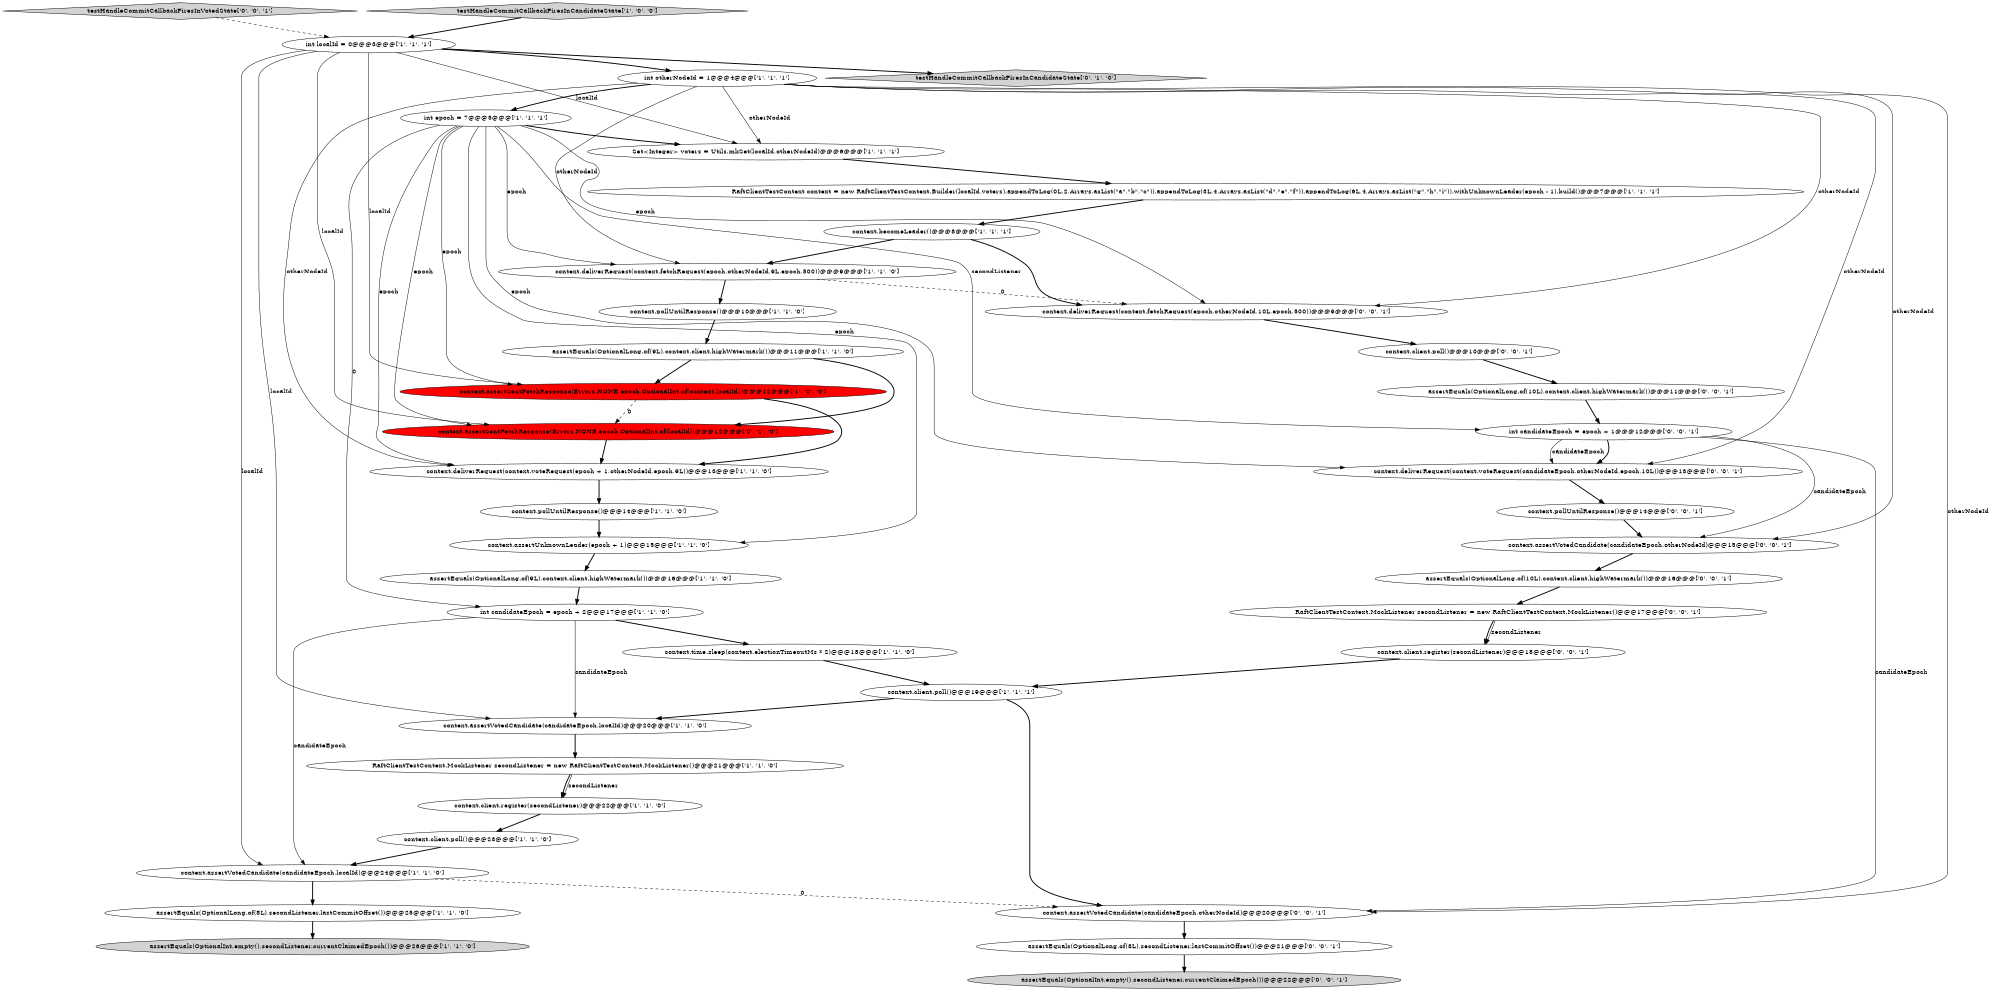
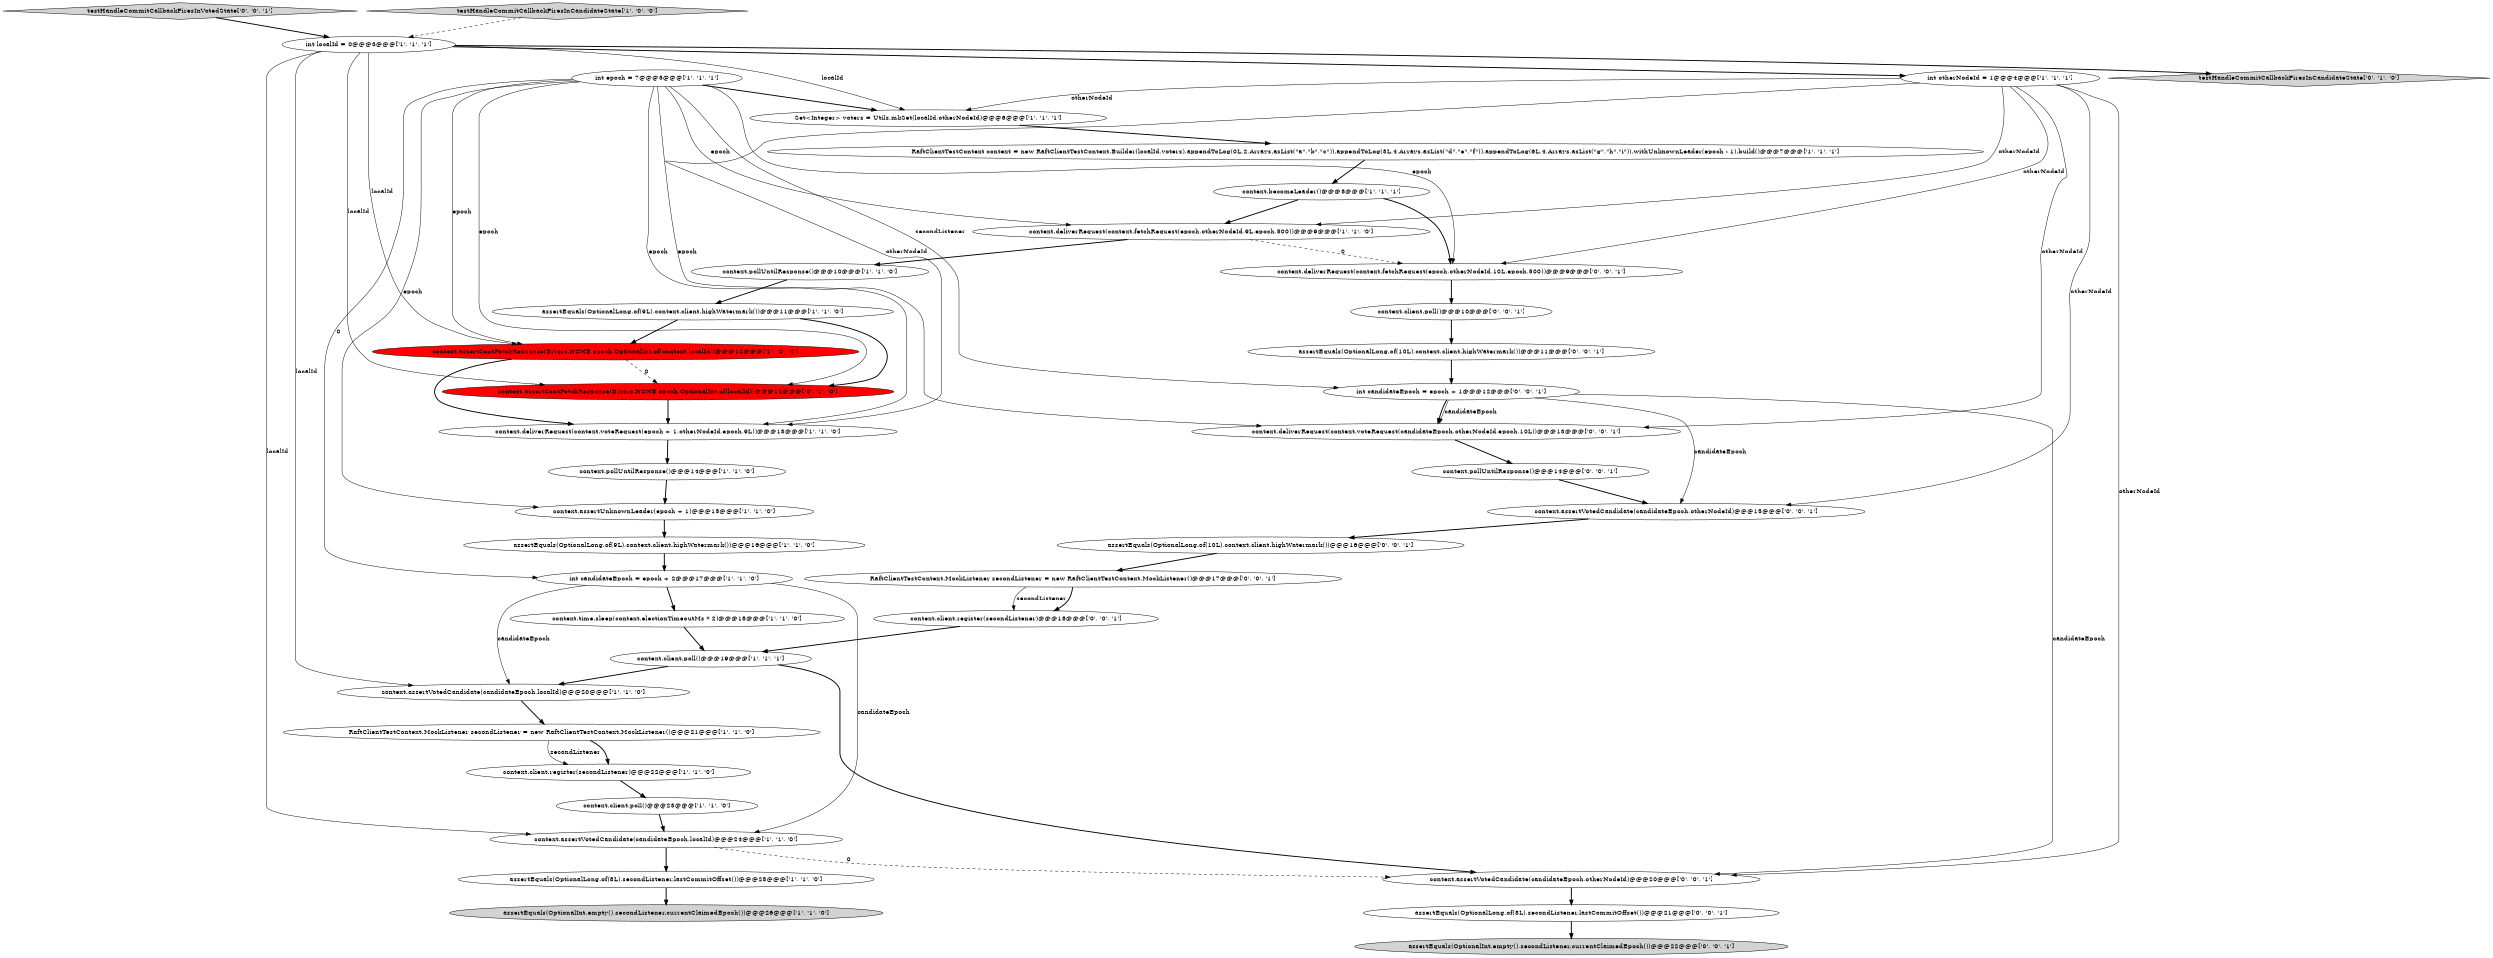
edge "testHandleCommitCallbackFiresInVotedState['0', '0', '1']" -> "int localId = 0@@@3@@@['1', '1', '1']": style dashed -> bold
edge "testHandleCommitCallbackFiresInCandidateState['1', '0', '0']" -> "int localId = 0@@@3@@@['1', '1', '1']": style bold -> dashed
edge "int otherNodeId = 1@@@4@@@['1', '1', '1']" -> "int epoch = 7@@@5@@@['1', '1', '1']": removed
